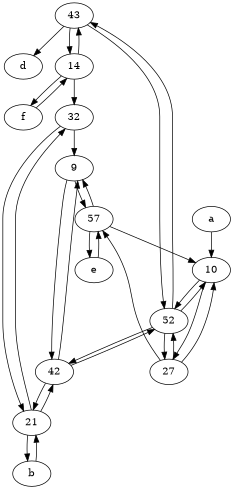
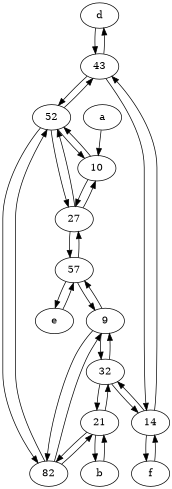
edge "d" -> "43": added
edge "57" -> "10": now "57" -> "27"
edge "9" -> "32": added
node "42": label "42" -> "82"
edge "32" -> "14": added
